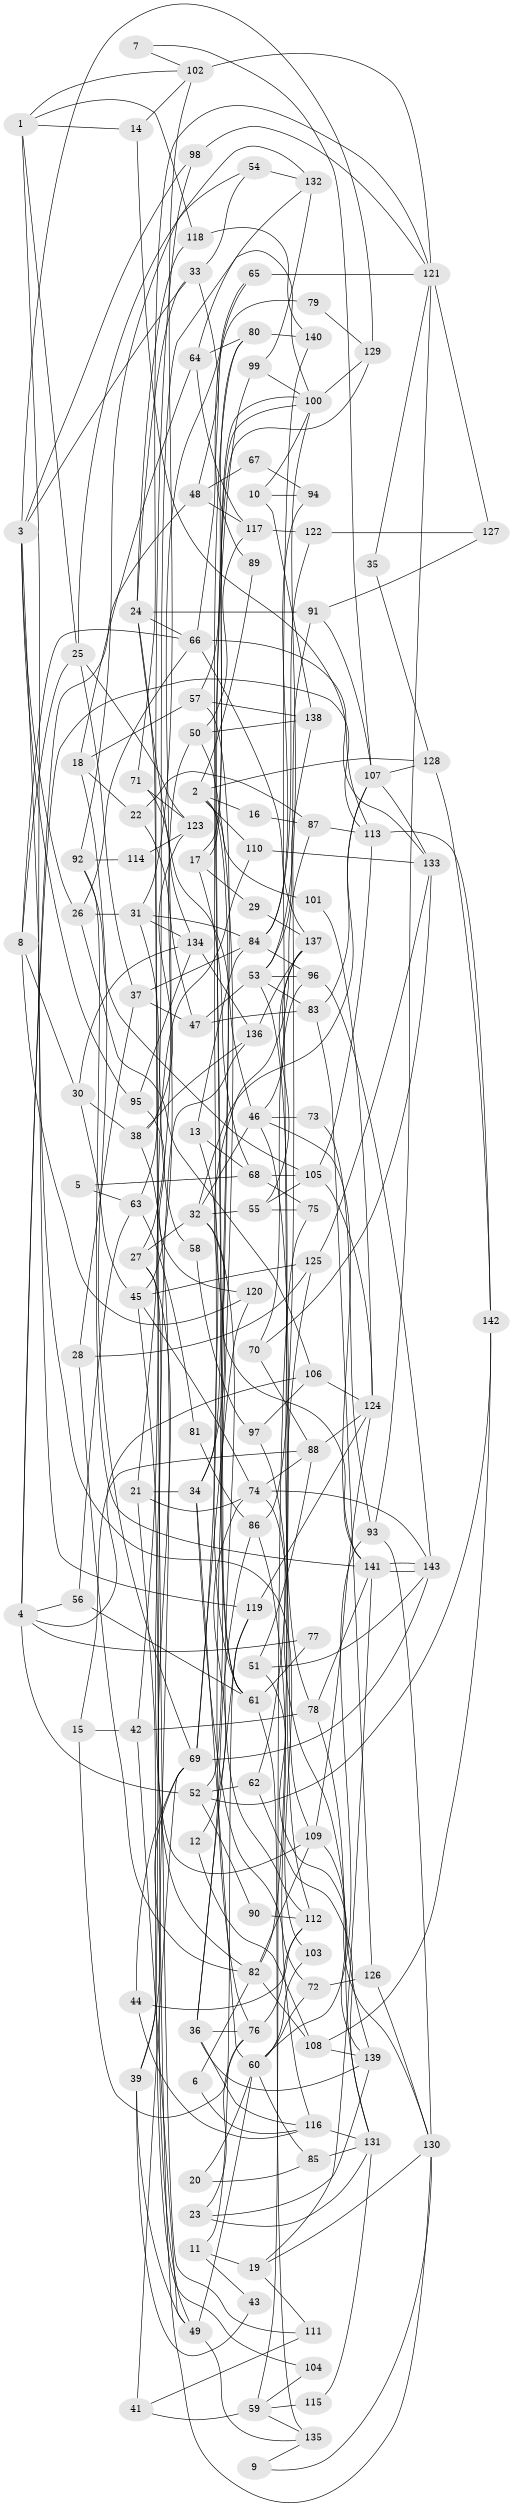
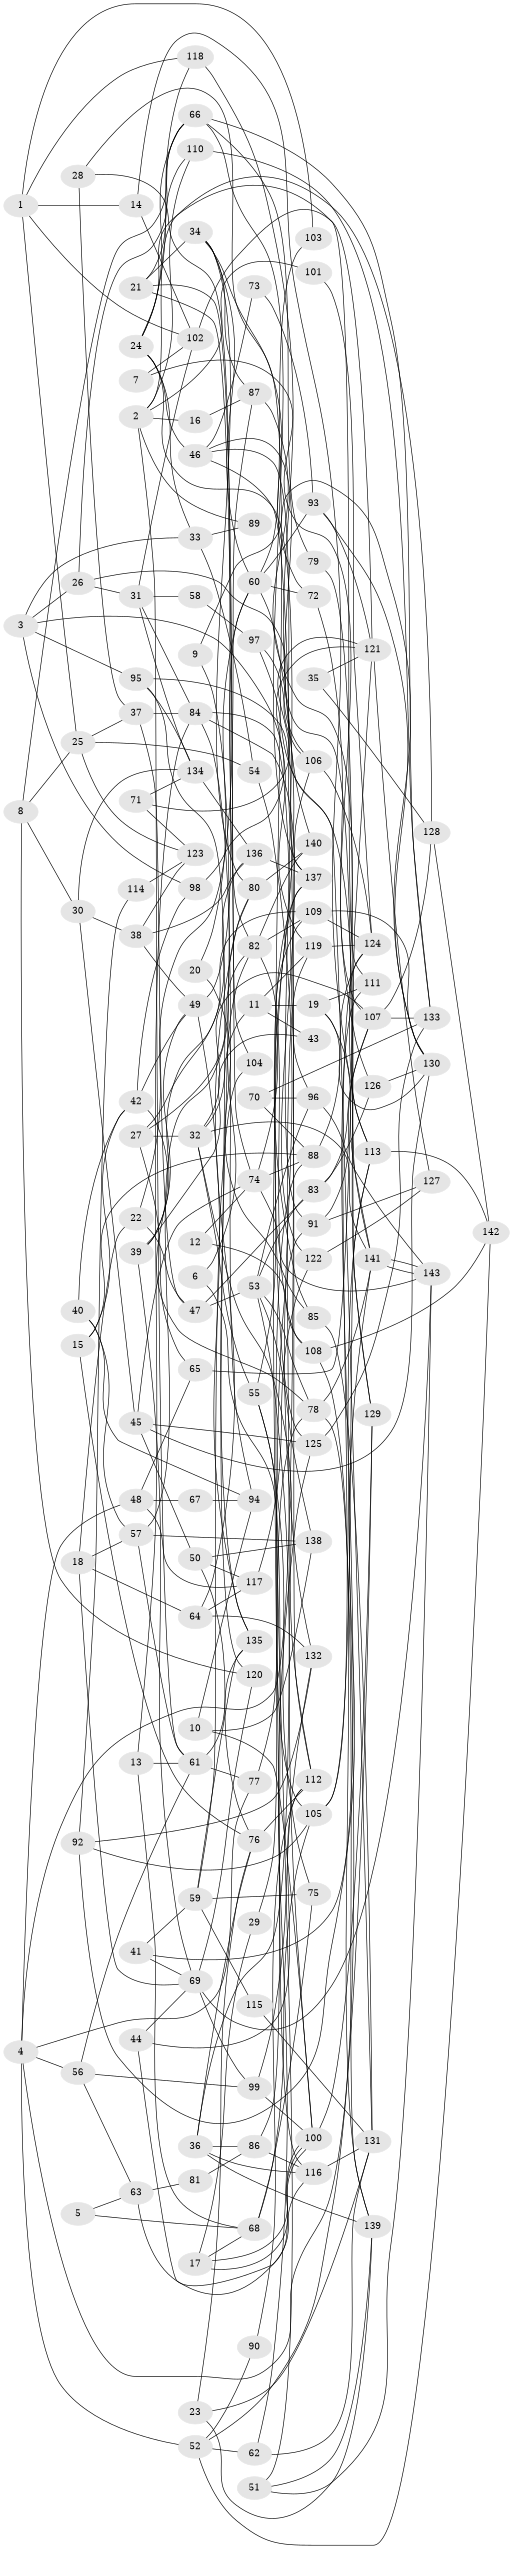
edge "129" -- "3": now "129" -- "95"
edge "46" -- "32": now "11" -- "32"
node "40": added
edge "78" -- "77": added
edge "56" -- "99": added
